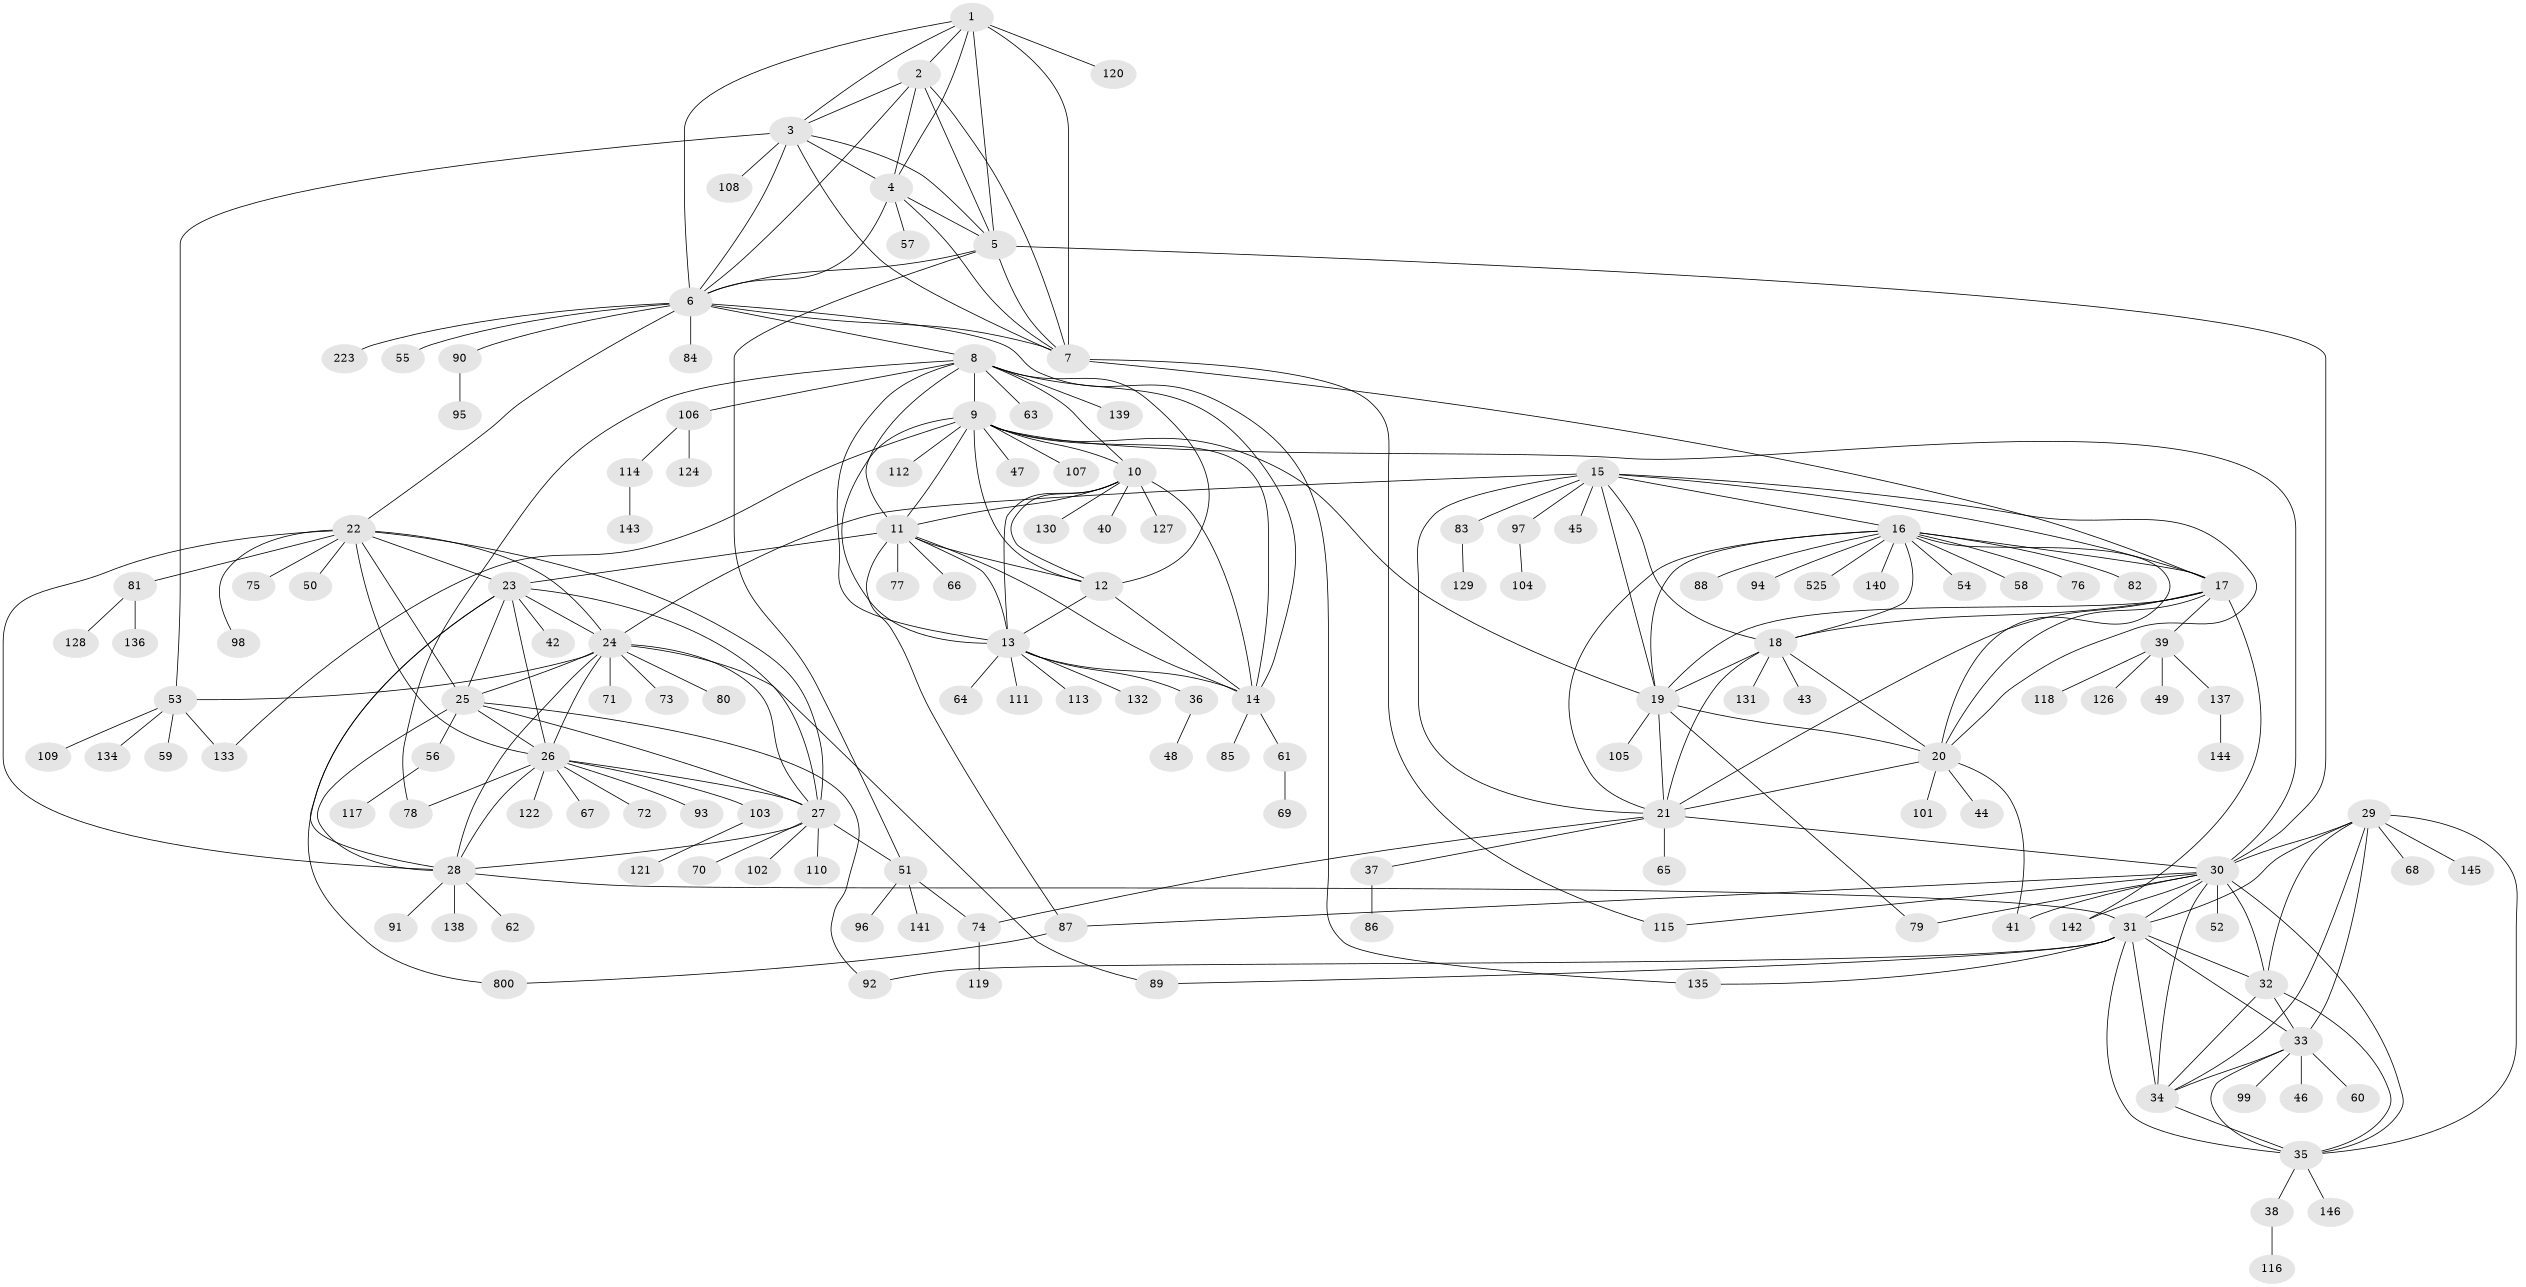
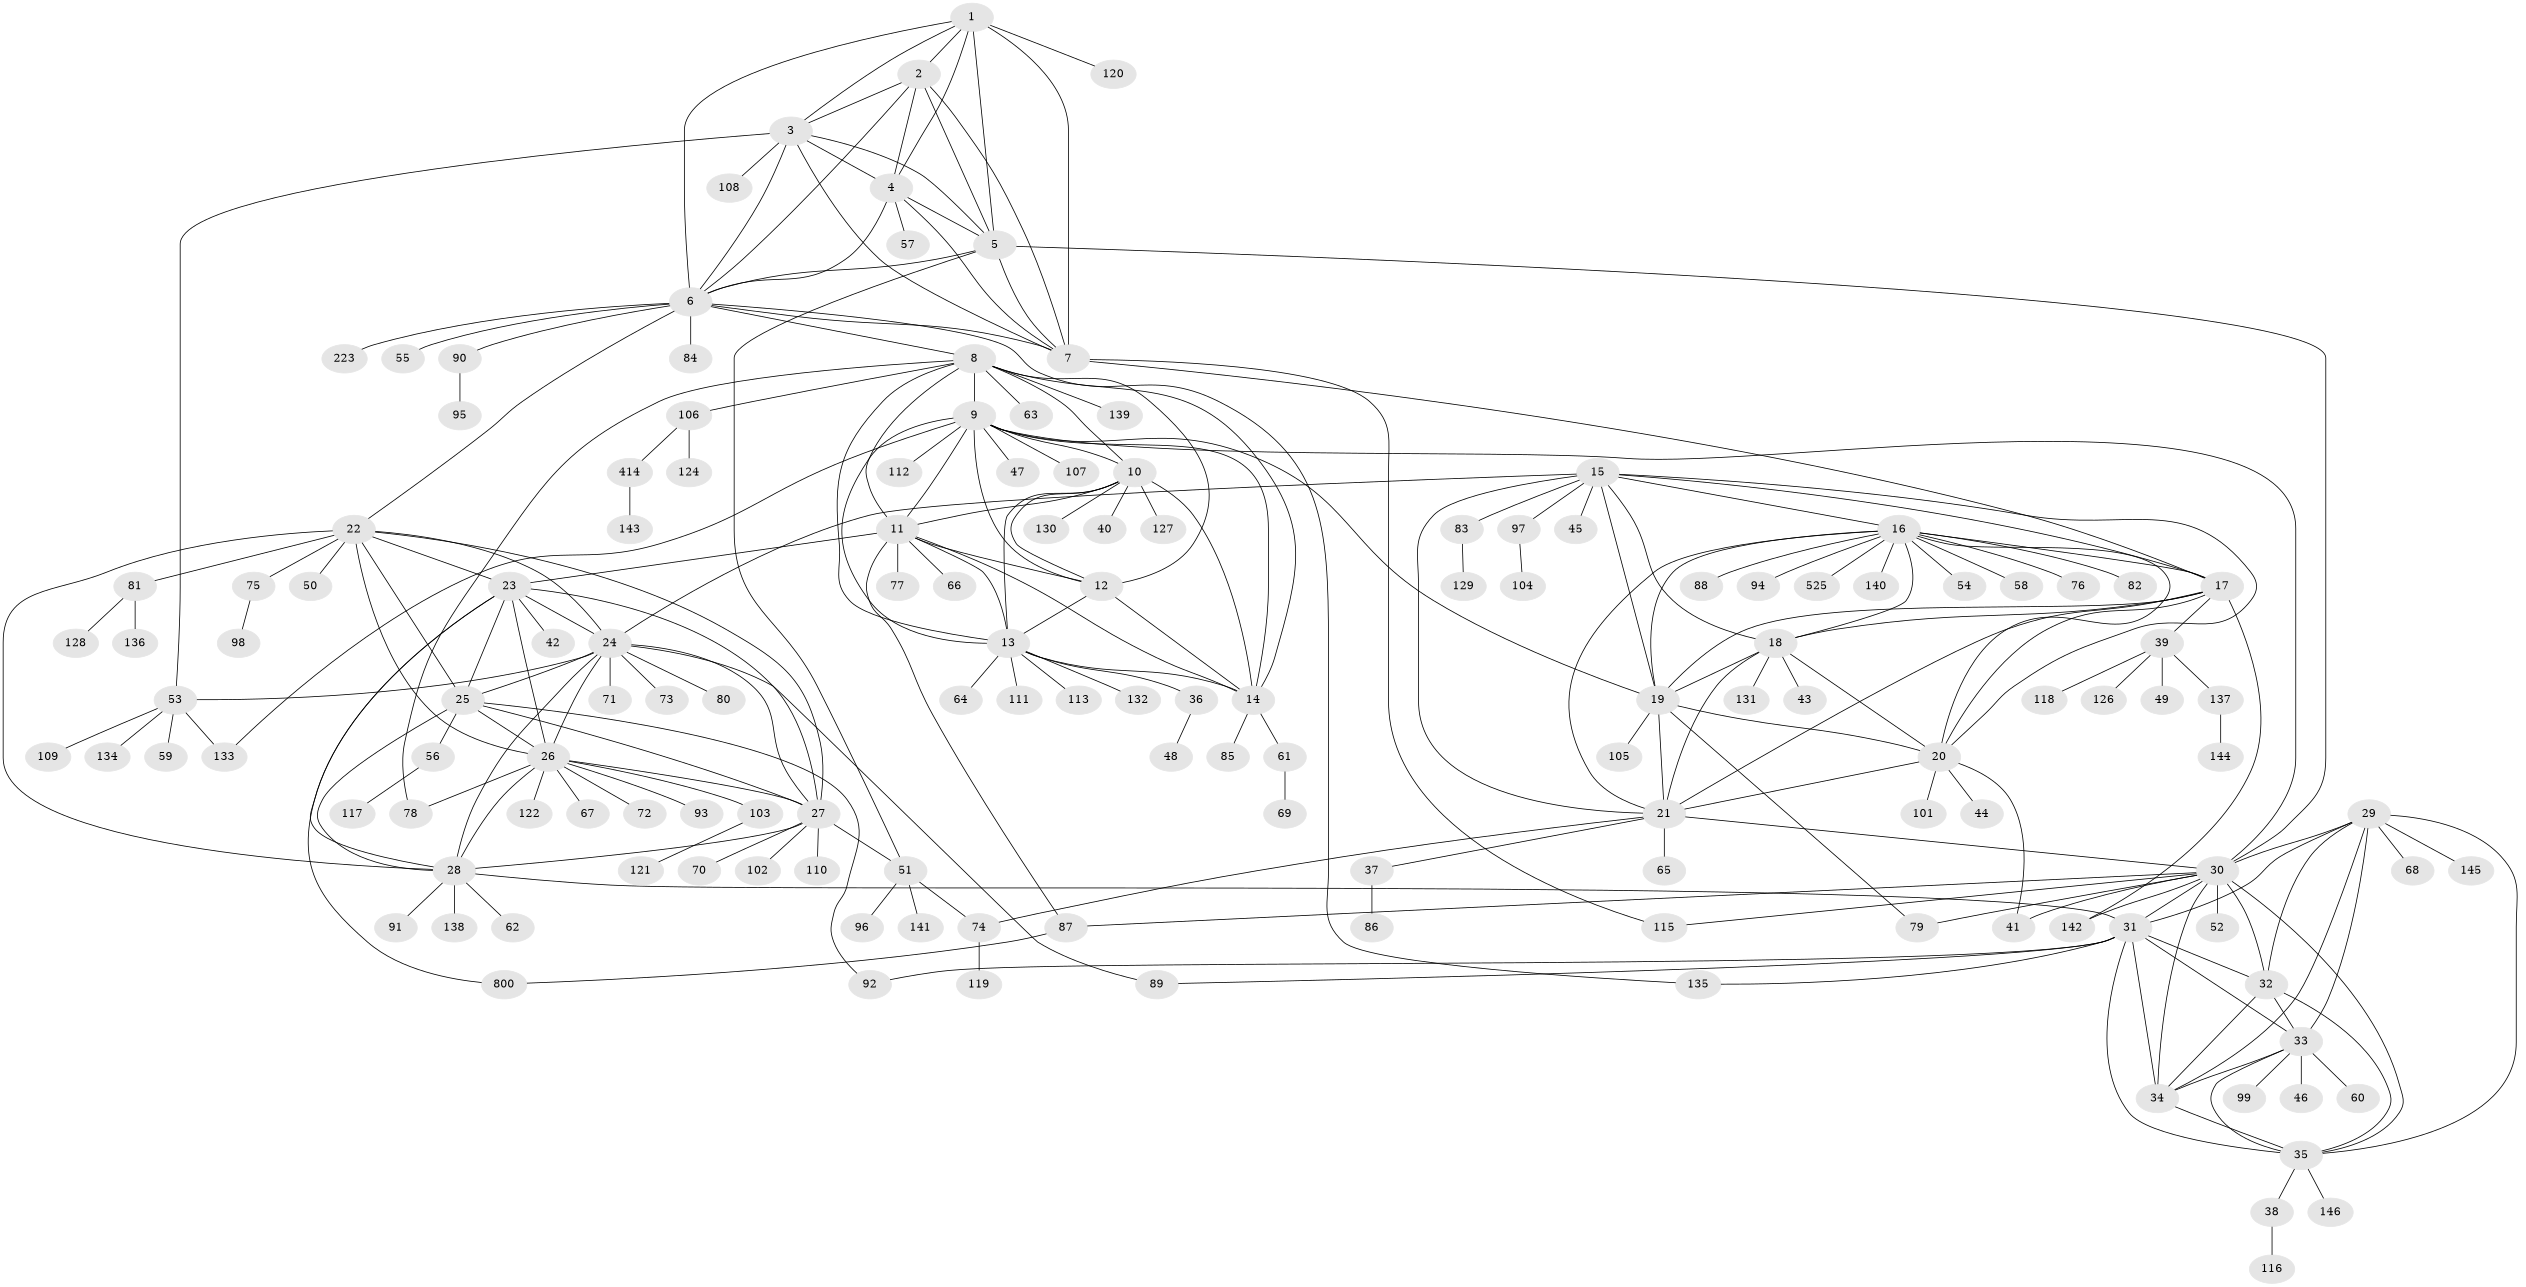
node "114": label "114" -> "414"
edge "22" -- "98": now "75" -- "98"
